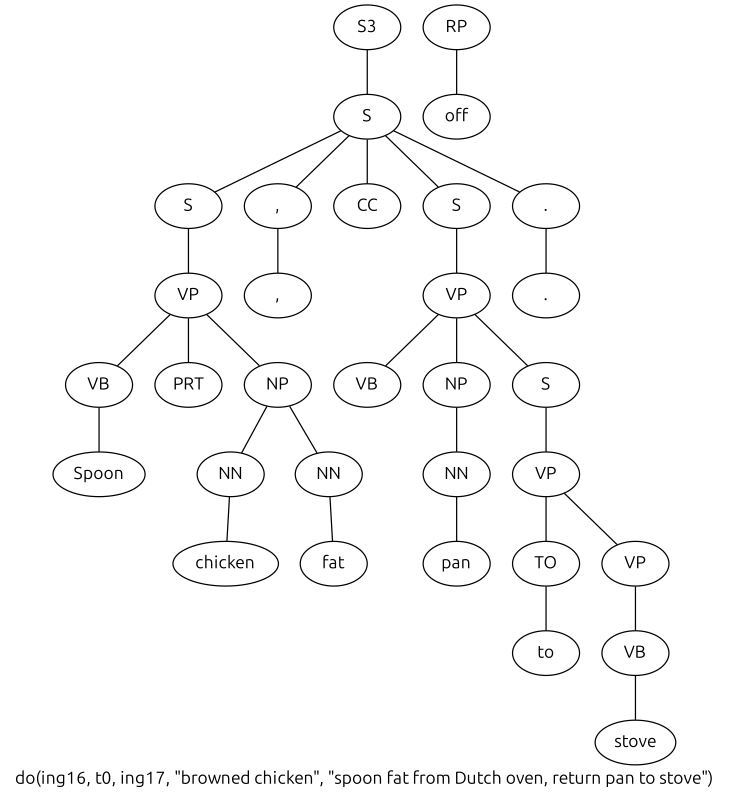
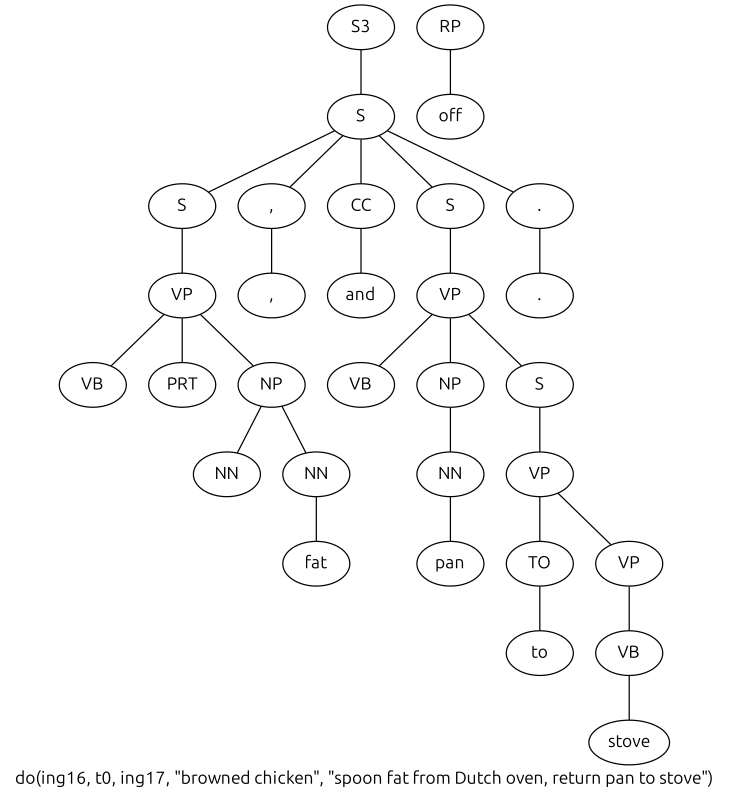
node "and": added
node "Spoon": removed
node "chicken": removed
